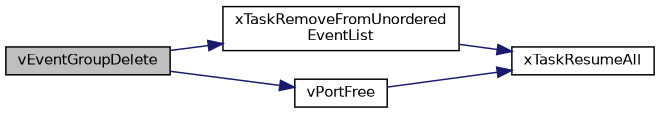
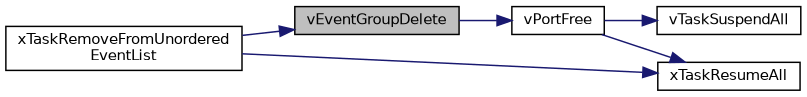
node "vTaskSuspendAll": added
edge "vEventGroupDelete" -> "xTaskRemoveFromUnordered EventList": reversed
